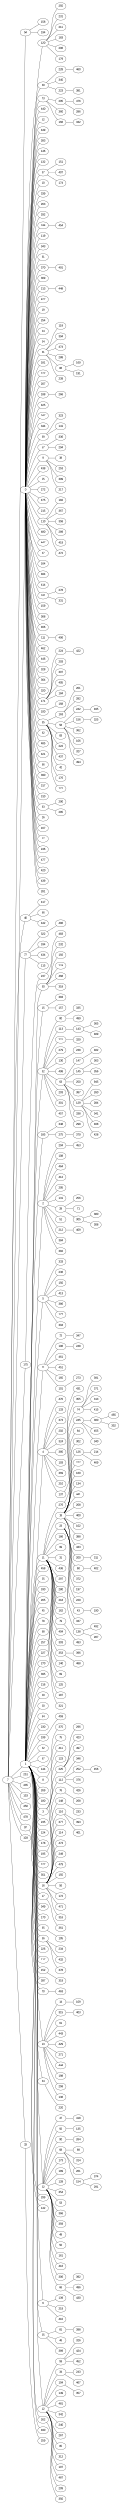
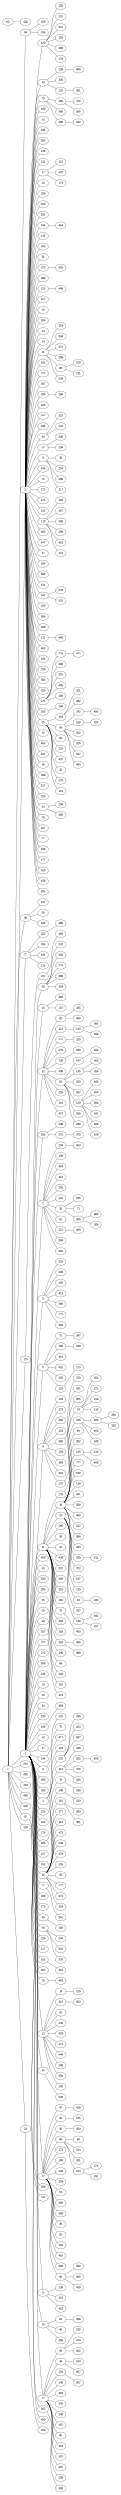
edge "470" -- "4": now "470" -- "385"
edge "18" -- "60": removed
